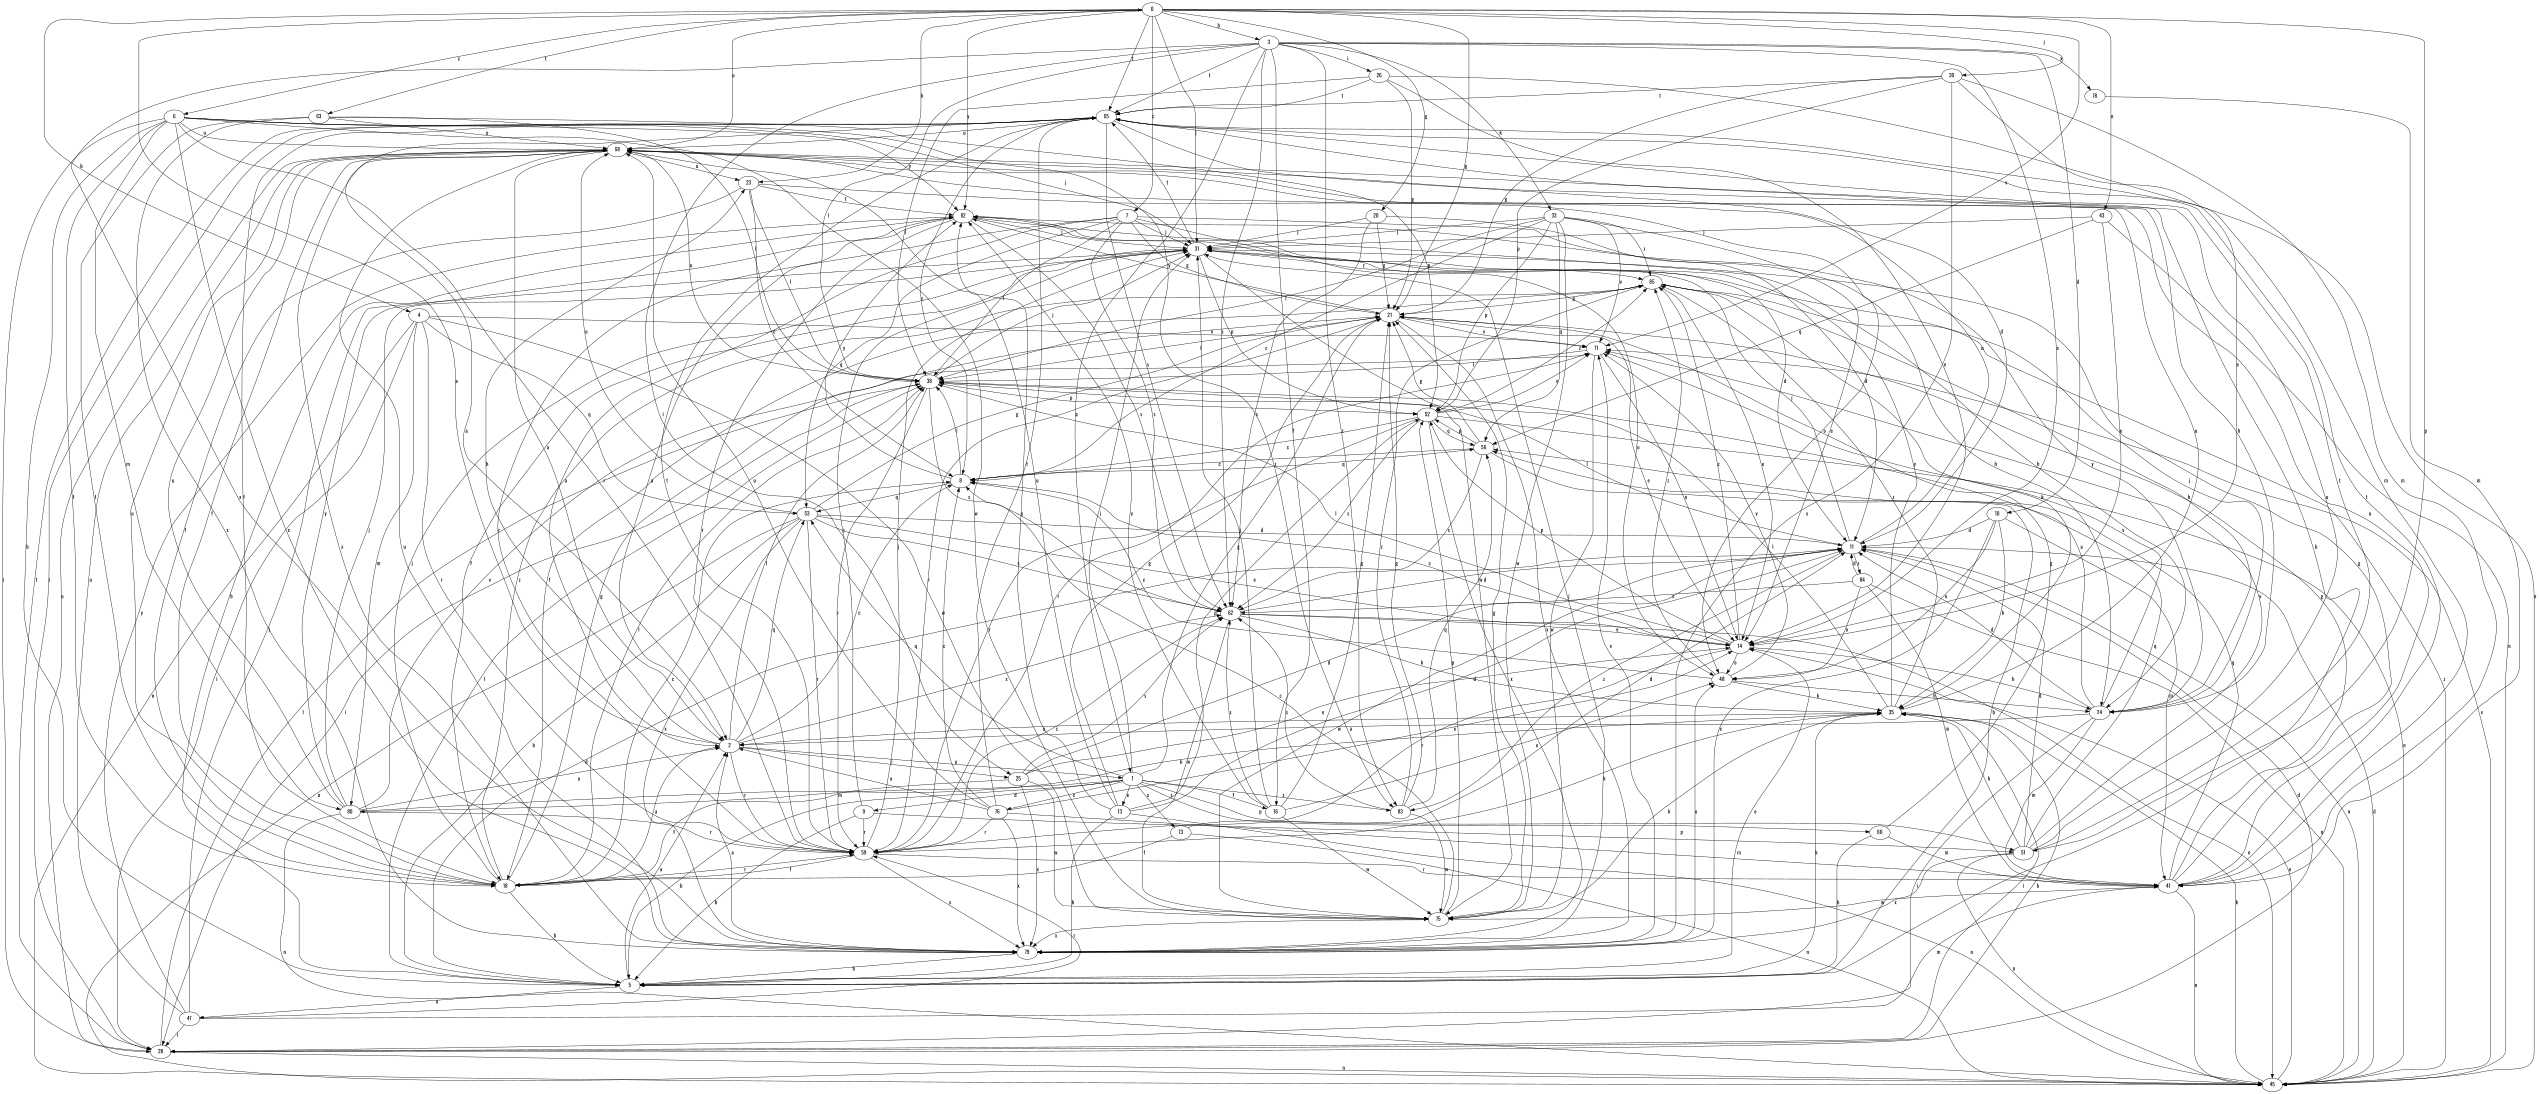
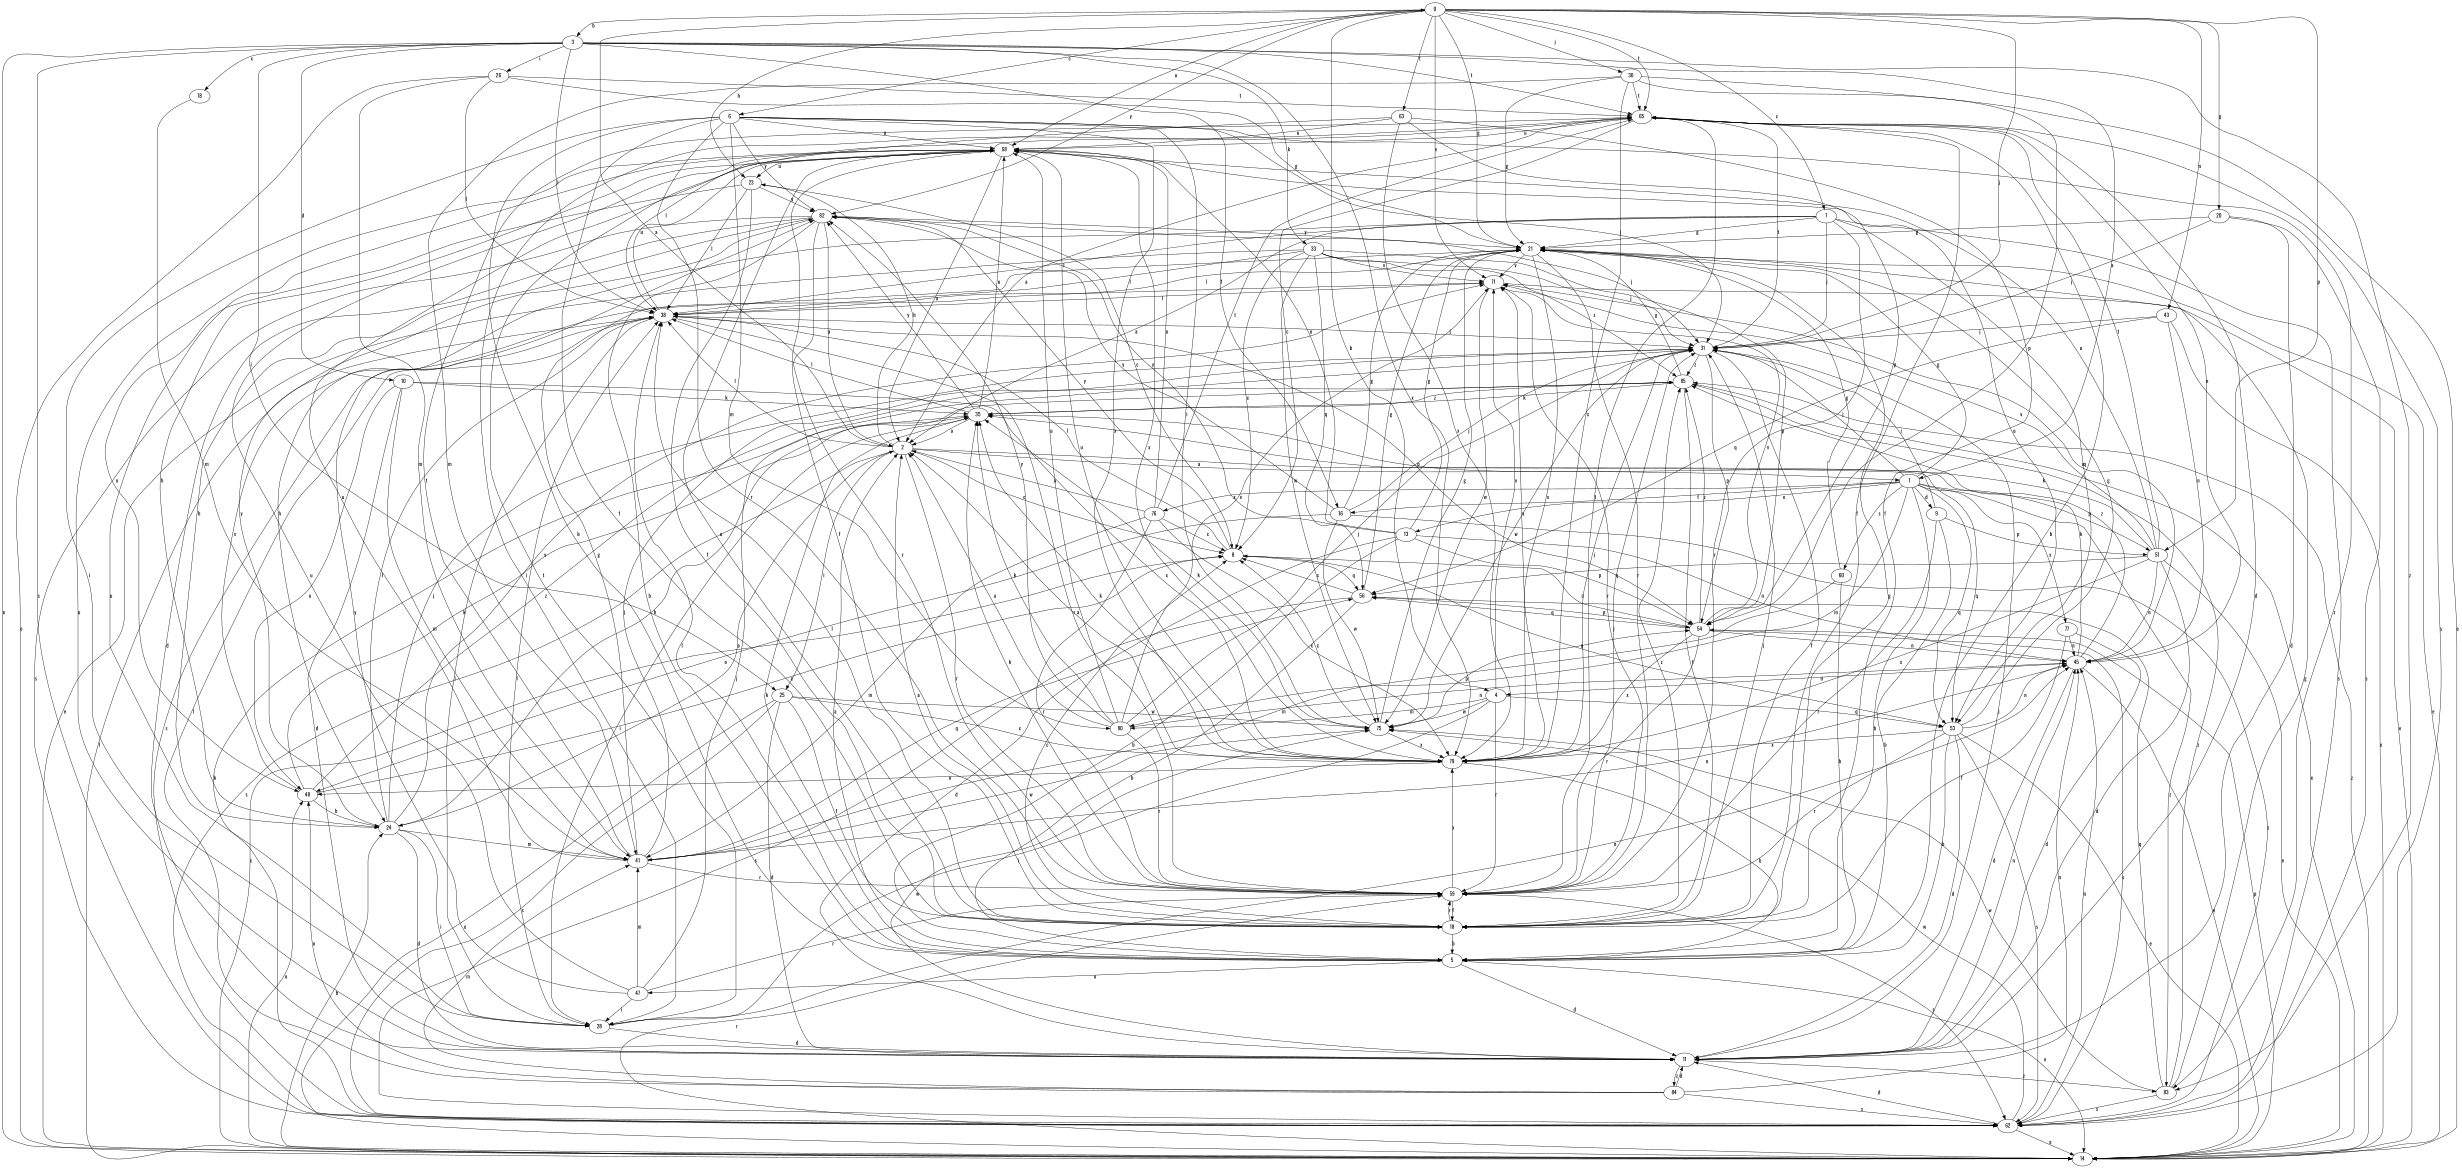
edge "23" -> "82": label "t" -> "y"
edge "21" -> "82": reversed
edge "7" -> "48": removed, label "o"
edge "53" -> "68": reversed
node "52": label "52" -> "54"
edge "11" -> "38": now "84" -> "38"
edge "6" -> "75": label "w" -> "i"
edge "24" -> "38": label "a" -> "l"
edge "41" -> "31": label "g" -> "j"
edge "76" -> "14": now "51" -> "14"
node "73": label "73" -> "77"
edge "59" -> "41": reversed
edge "28" -> "35": now "79" -> "35"
edge "4" -> "45": reversed
